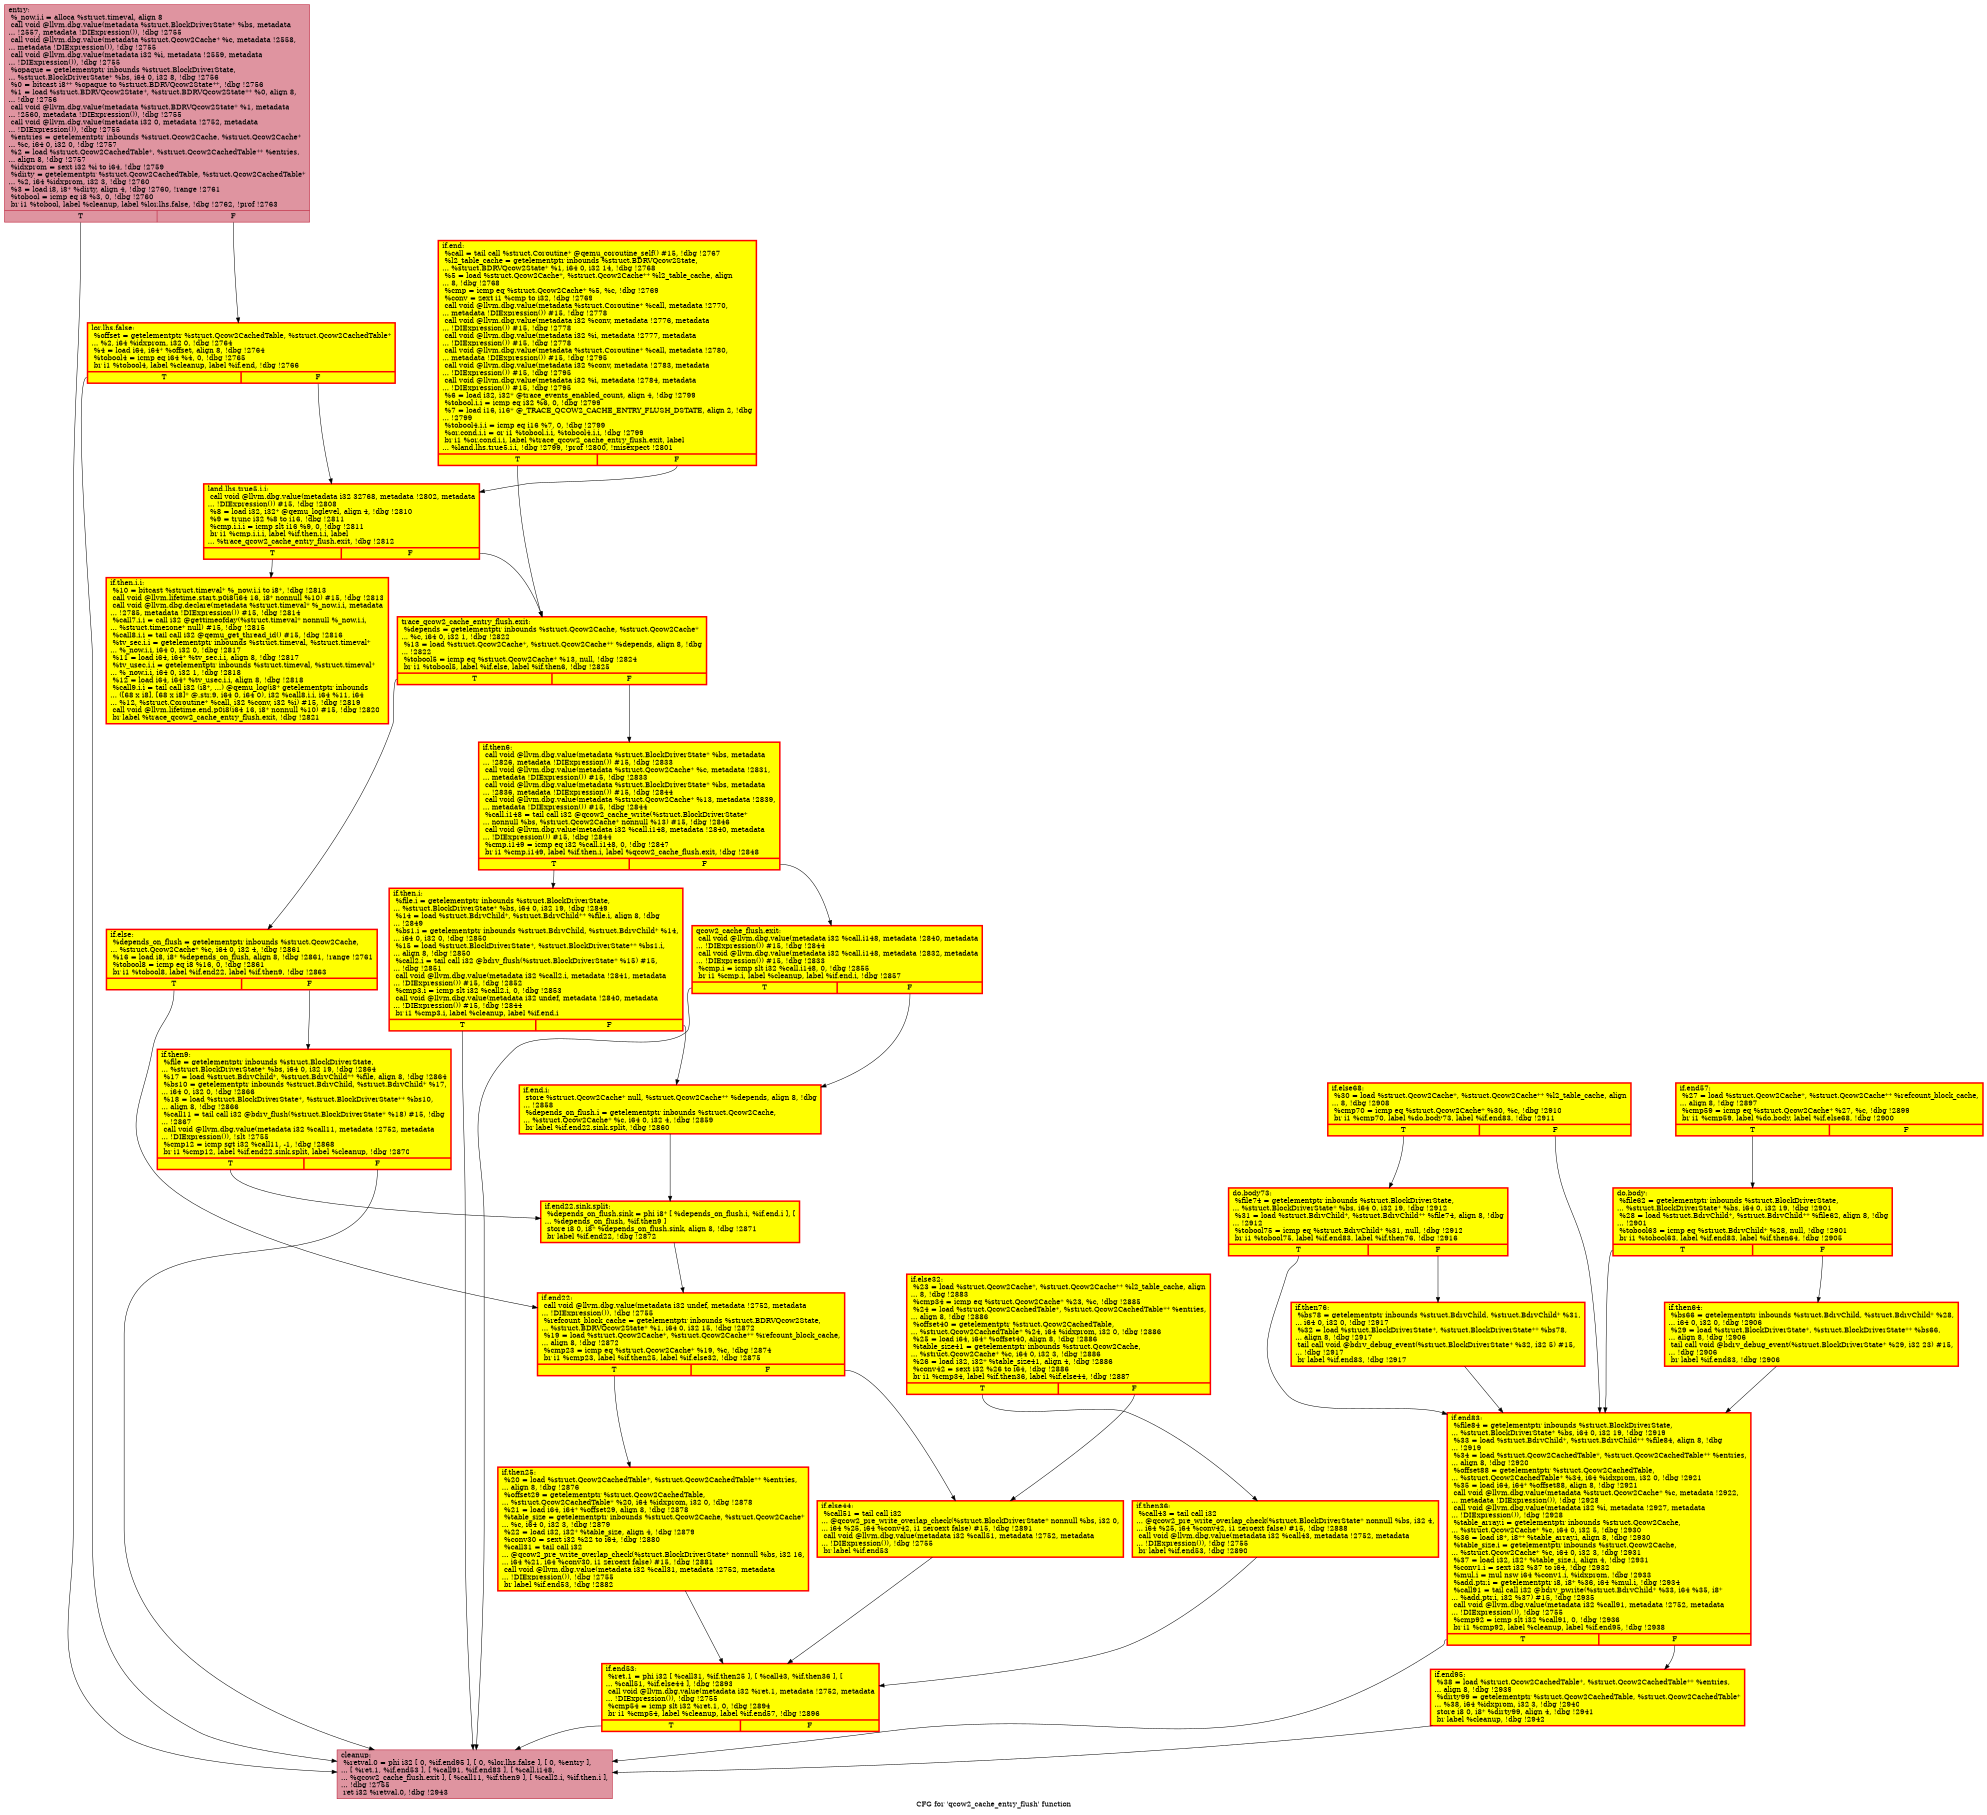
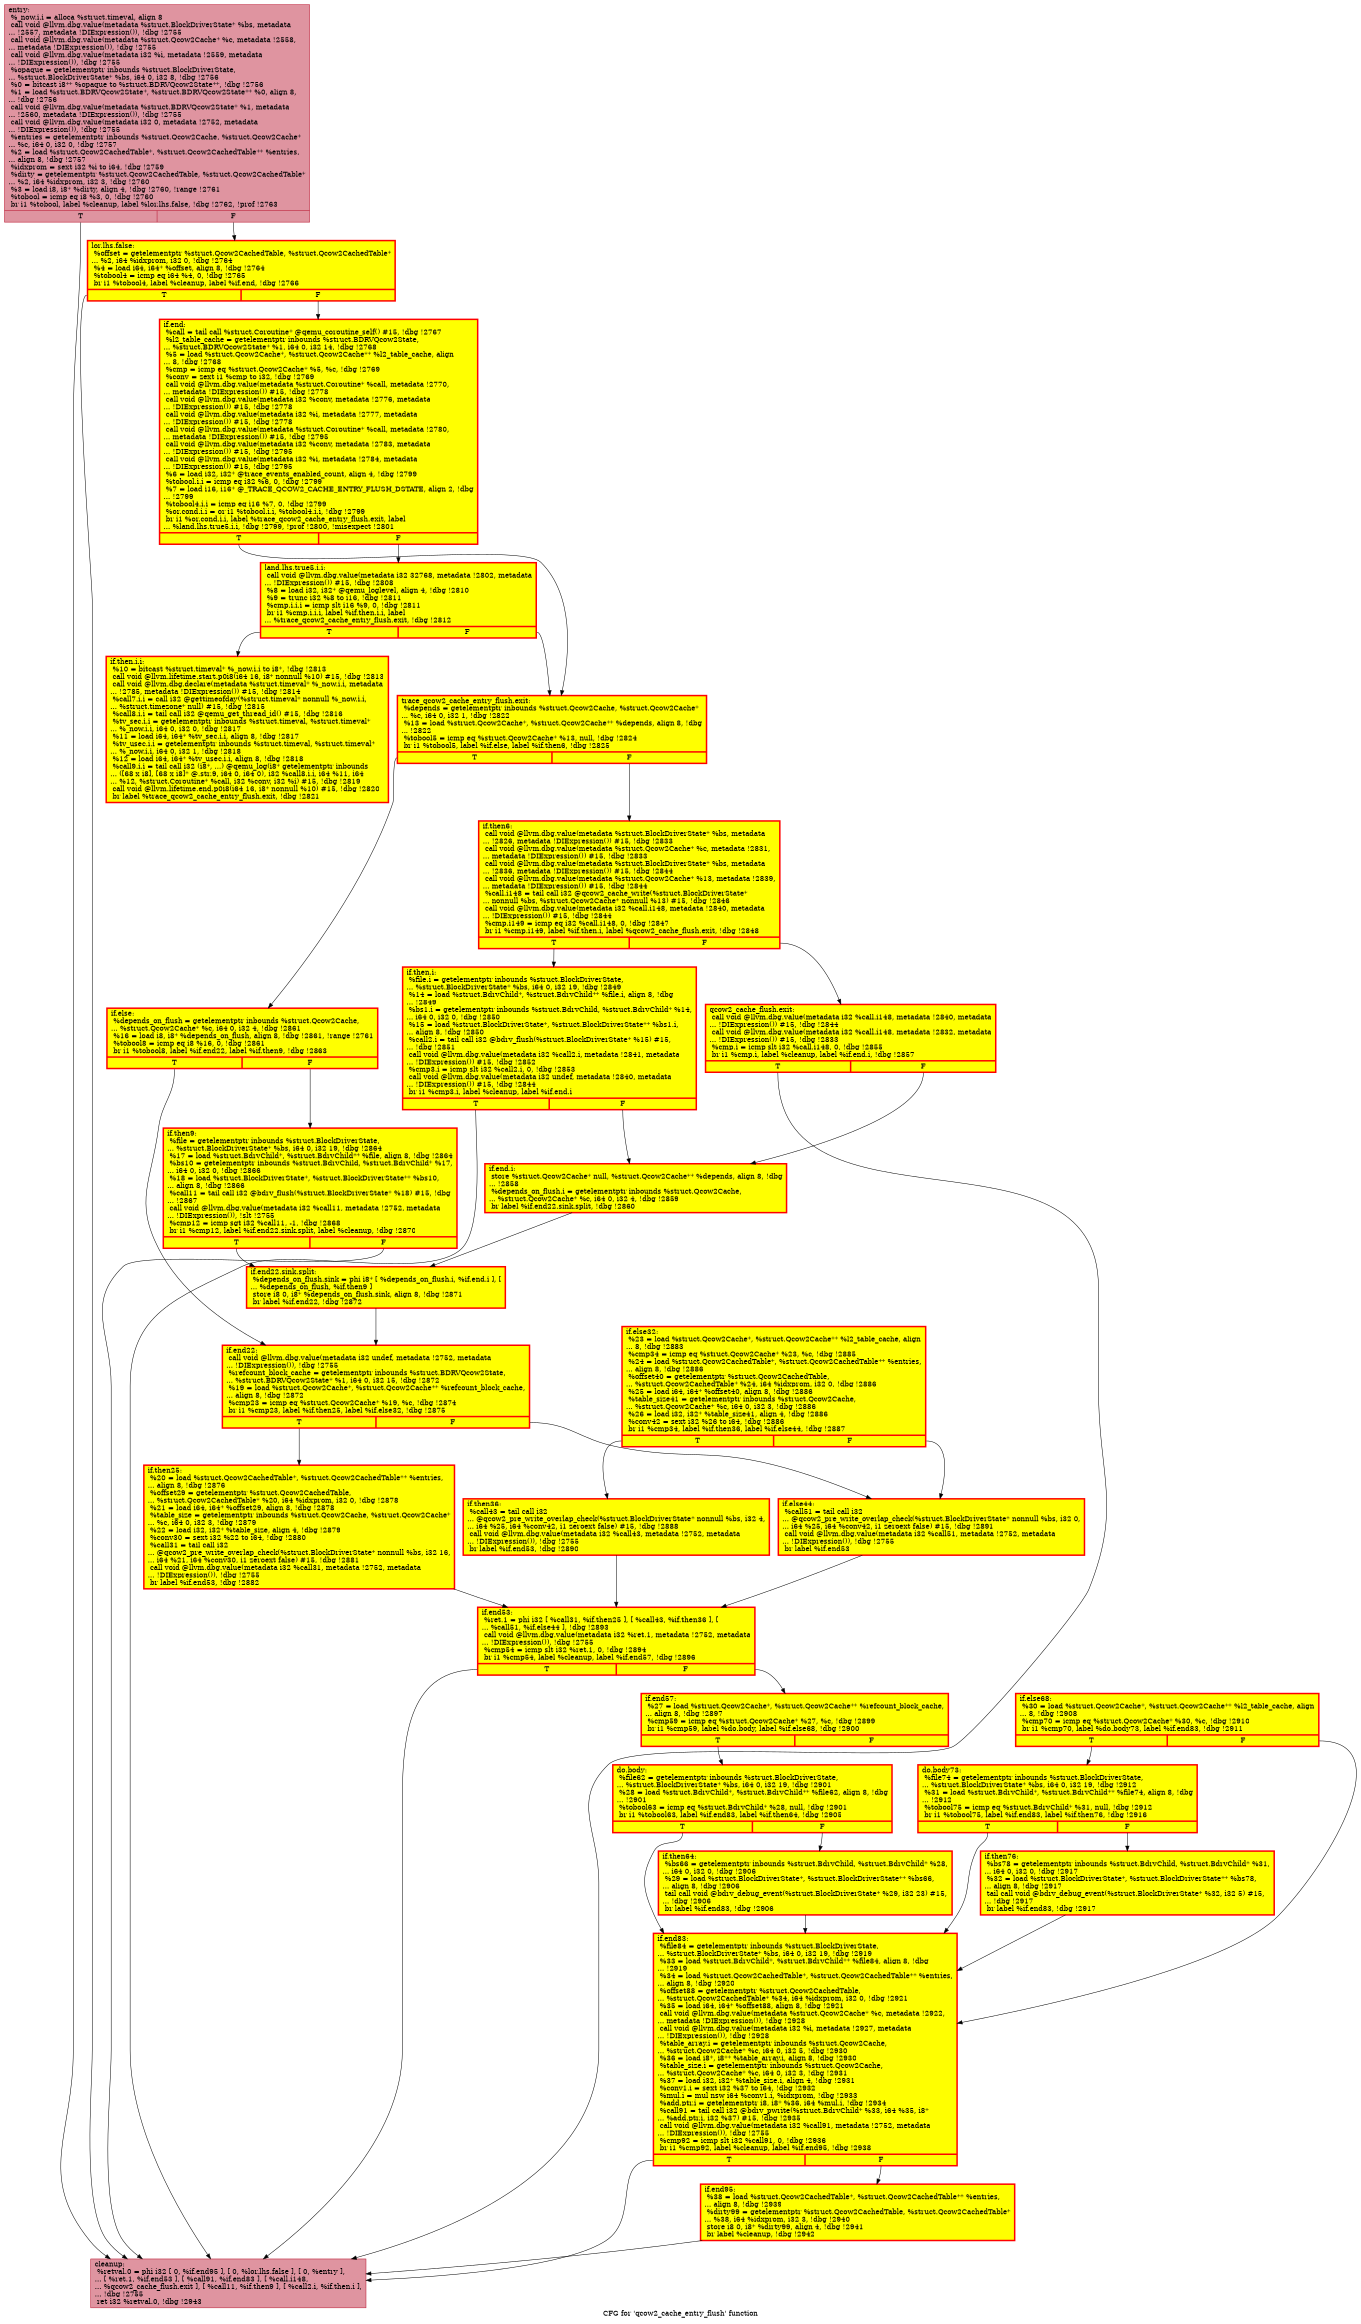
edge "lor.lhs.false:" -> "land.lhs.true5.i.i:": now "lor.lhs.false:" -> "if.end:"
edge "if.end53:" -> "if.end57:": added
